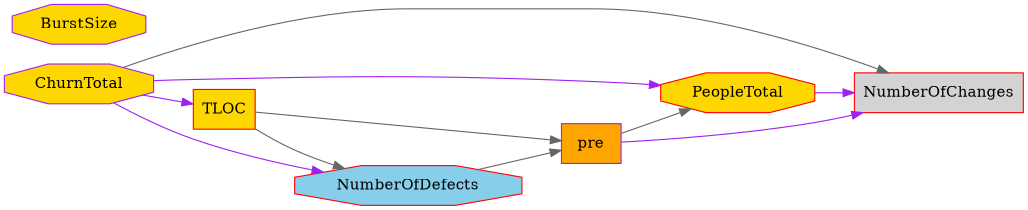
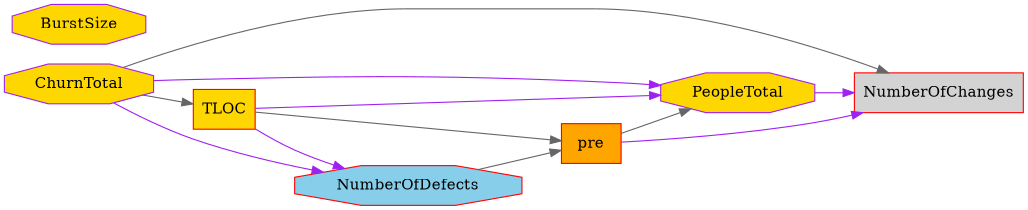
node "PeopleTotal": color red -> purple
edge "ChurnTotal" -> "TLOC": color purple -> gray40
edge "TLOC" -> "PeopleTotal": added
node "pre": color purple -> red
edge "TLOC" -> "NumberOfDefects": color gray40 -> purple
